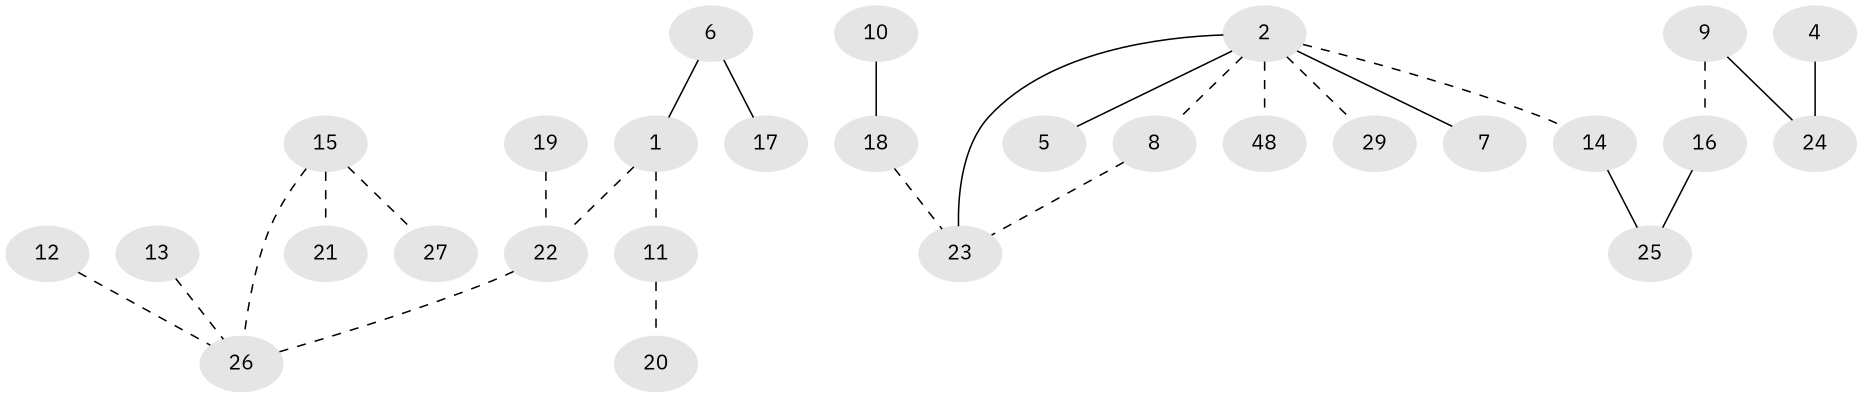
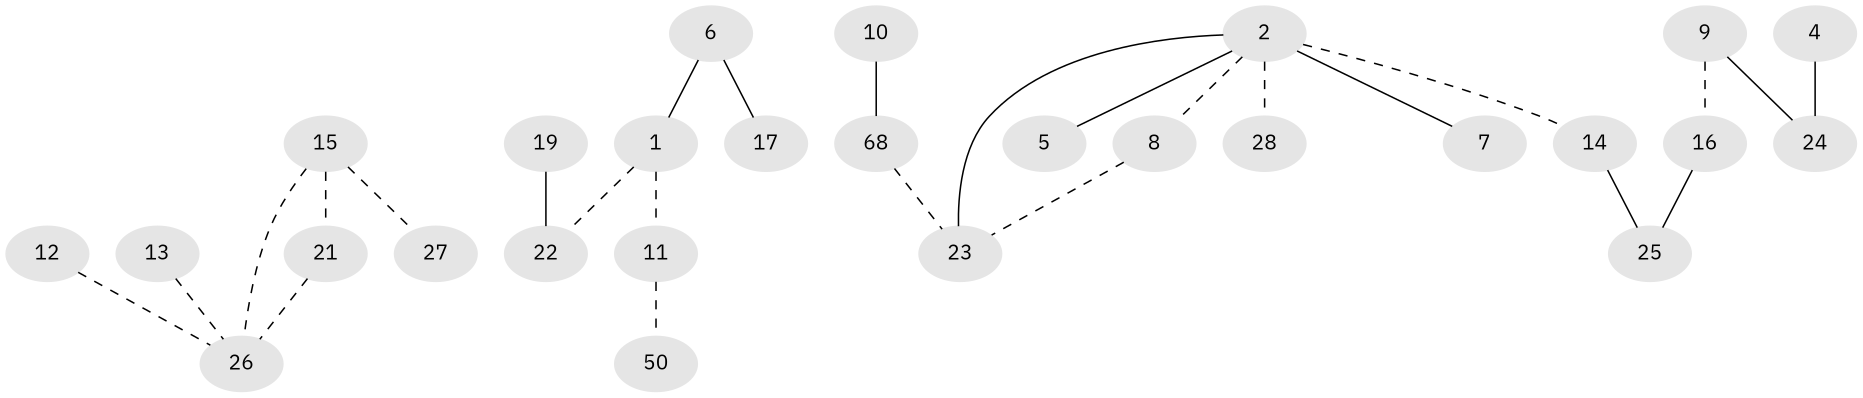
node "18": label "18" -> "68"
node "48": label "48" -> "28"
node "29": removed
edge "19" -- "22": style dashed -> solid
edge "22" -- "26": now "21" -- "26"
node "20": label "20" -> "50"
